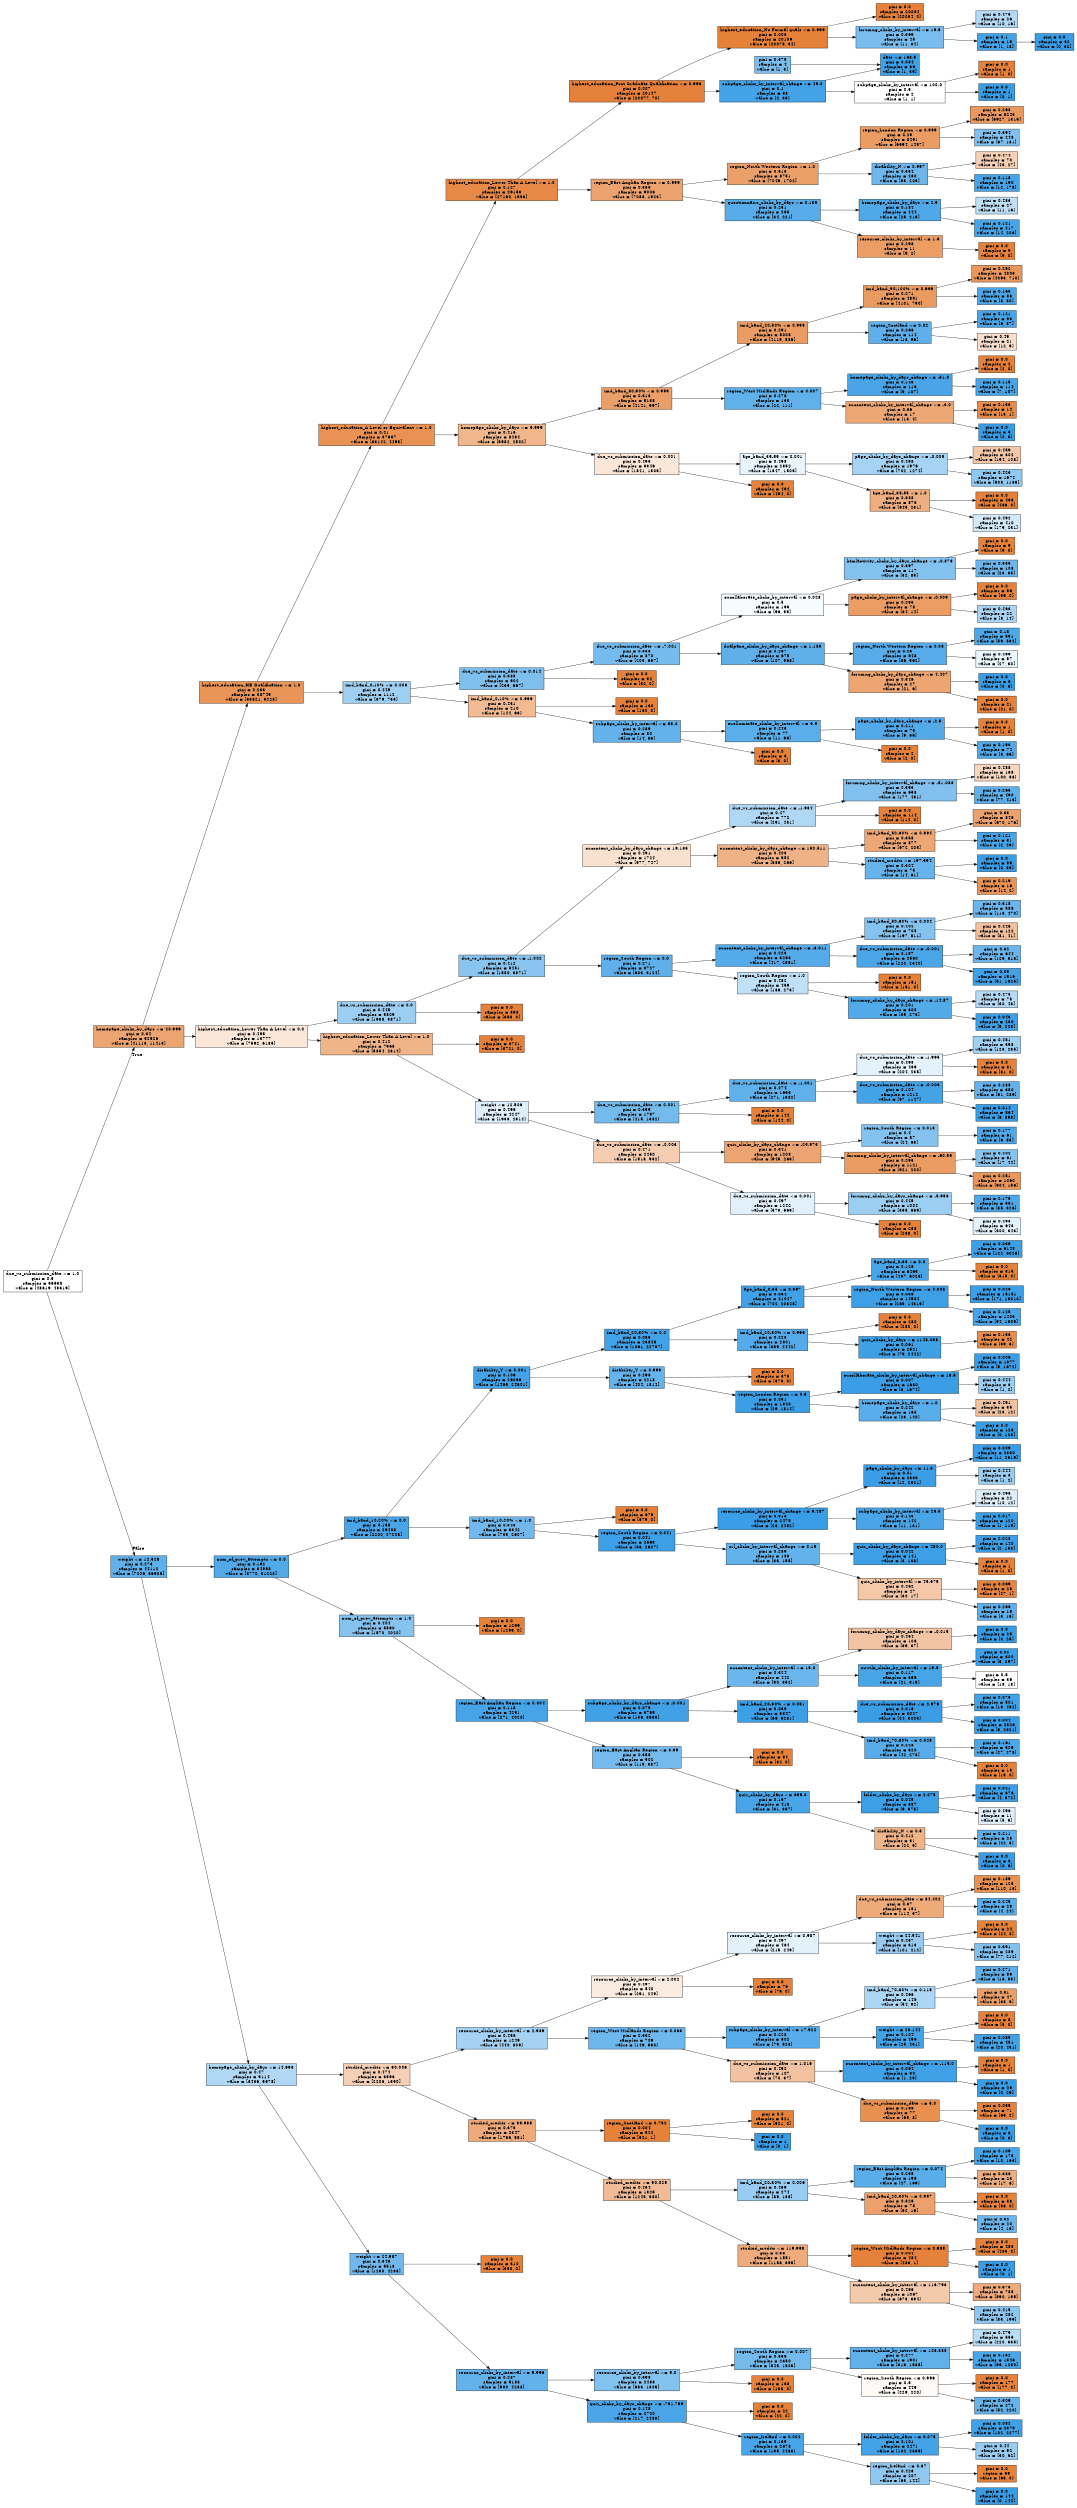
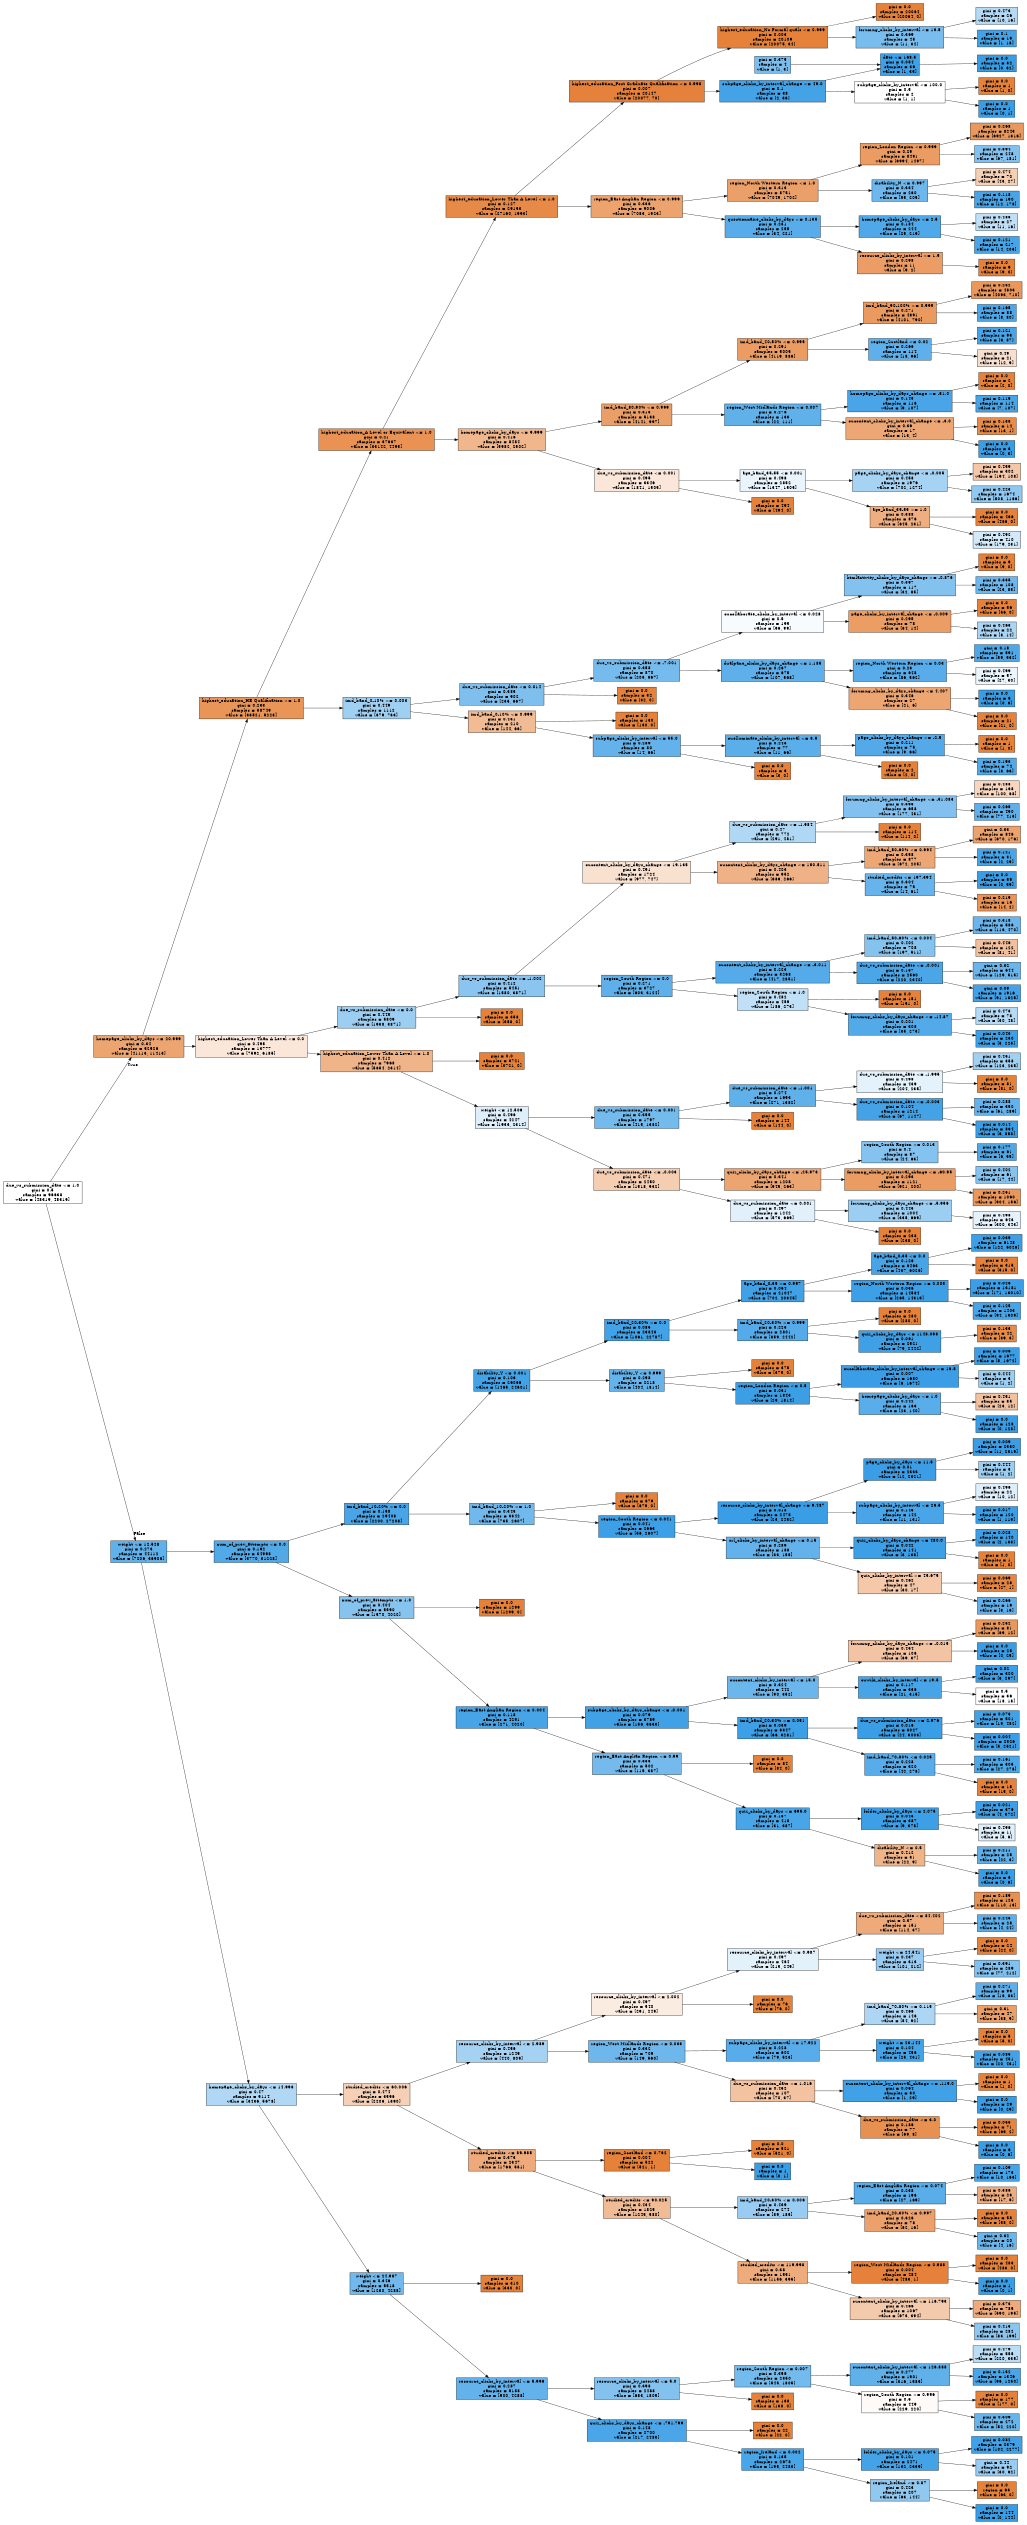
edge "gini = 0.1 samples = 19 value = [1, 18]" -> "gini = 0.0 samples = 32 value = [0, 32]": now "date <= 168.5 gini = 0.054 samples = 36 value = [1, 35]" -> "gini = 0.0 samples = 32 value = [0, 32]"
node "gini = 0.175 samples = 361 value = [35, 326]": removed
node "gini = 0.252 samples = 81 value = [69, 12]": added
